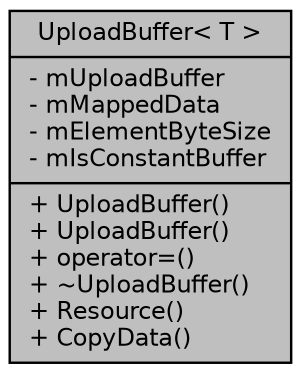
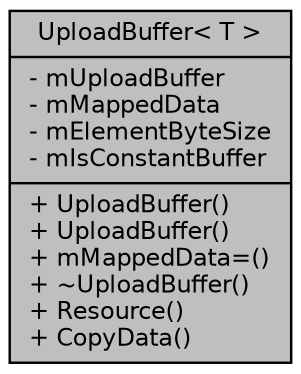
node "UploadBuffer< T >": text "+ operator=()" -> "+ mMappedData=()"
